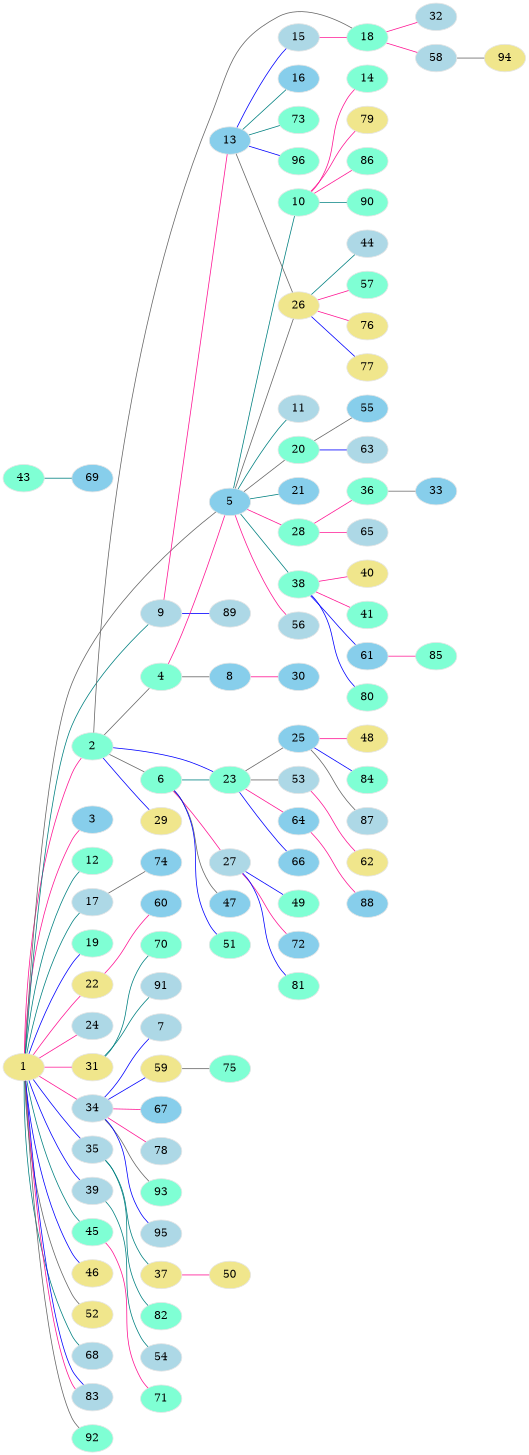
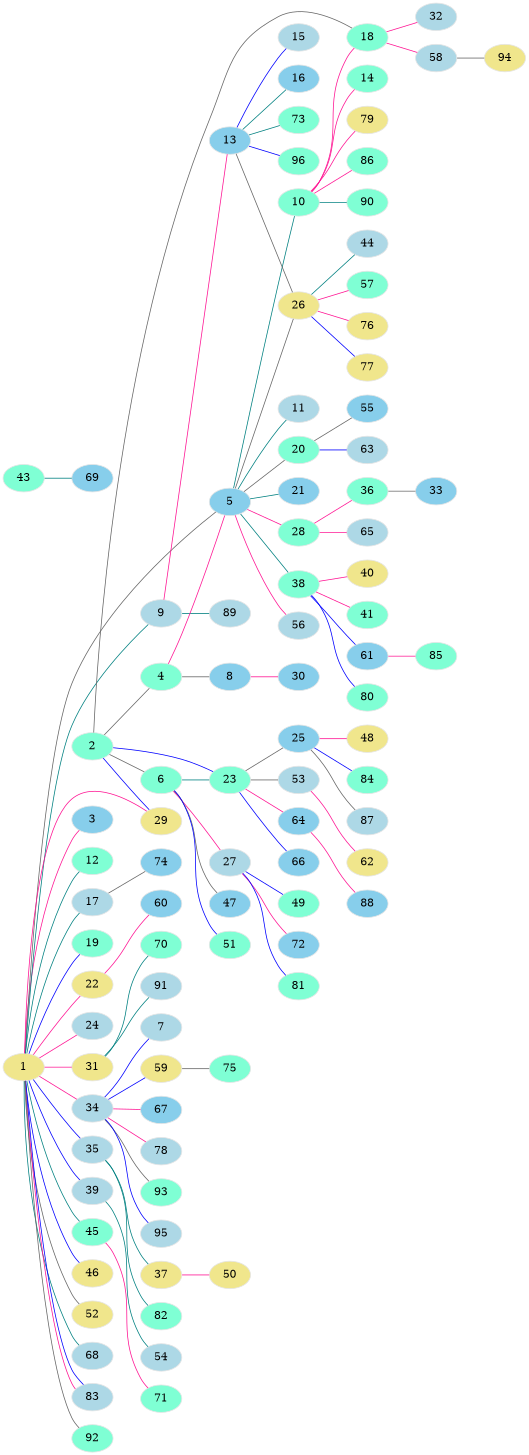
edge "15" -- "18": now "10" -- "18"
edge "9" -- "89": color blue -> teal
edge "2" -- "1": now "29" -- "1"
